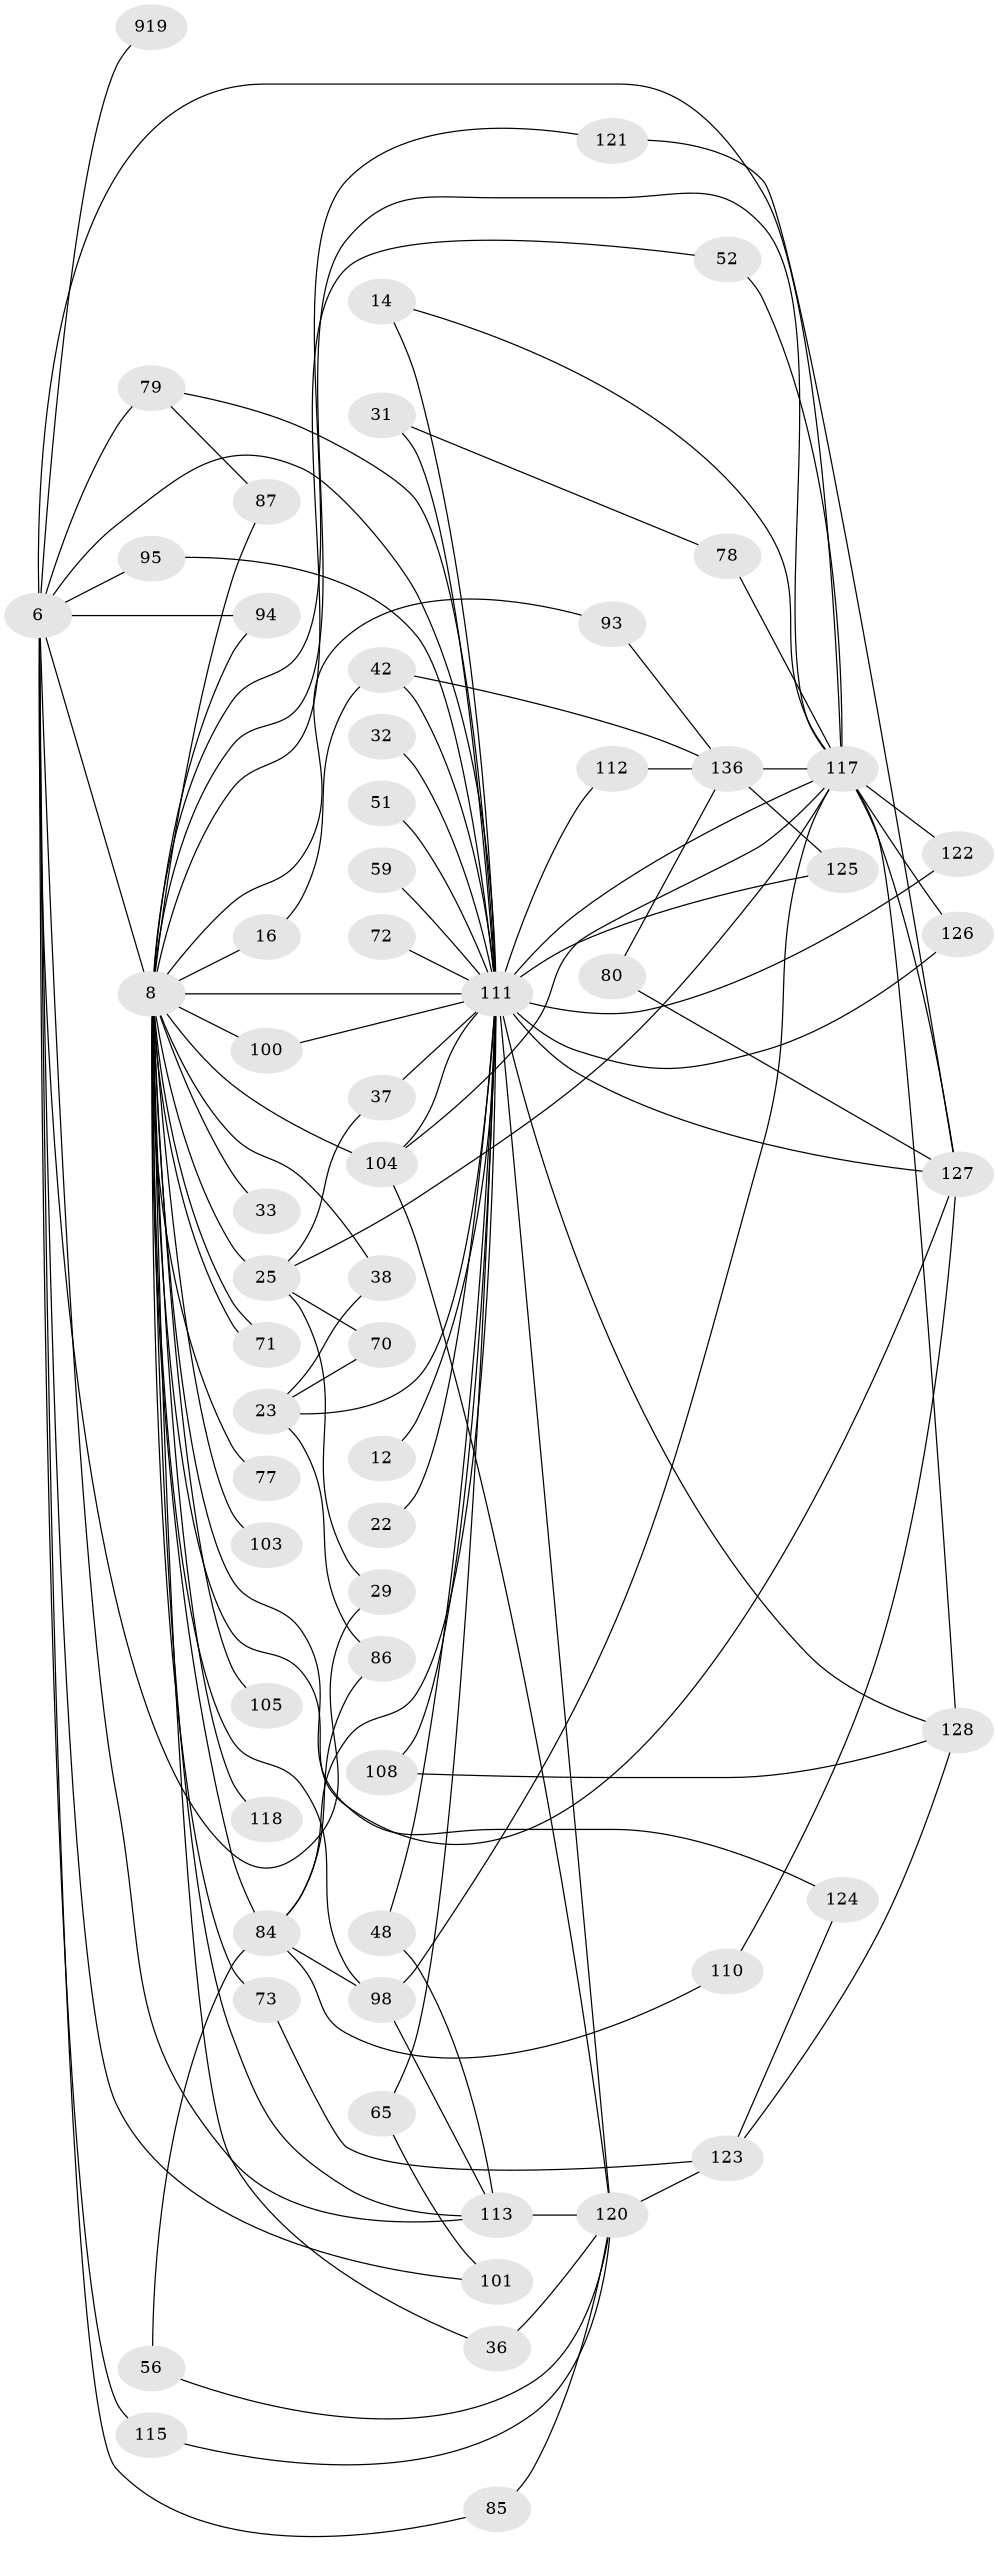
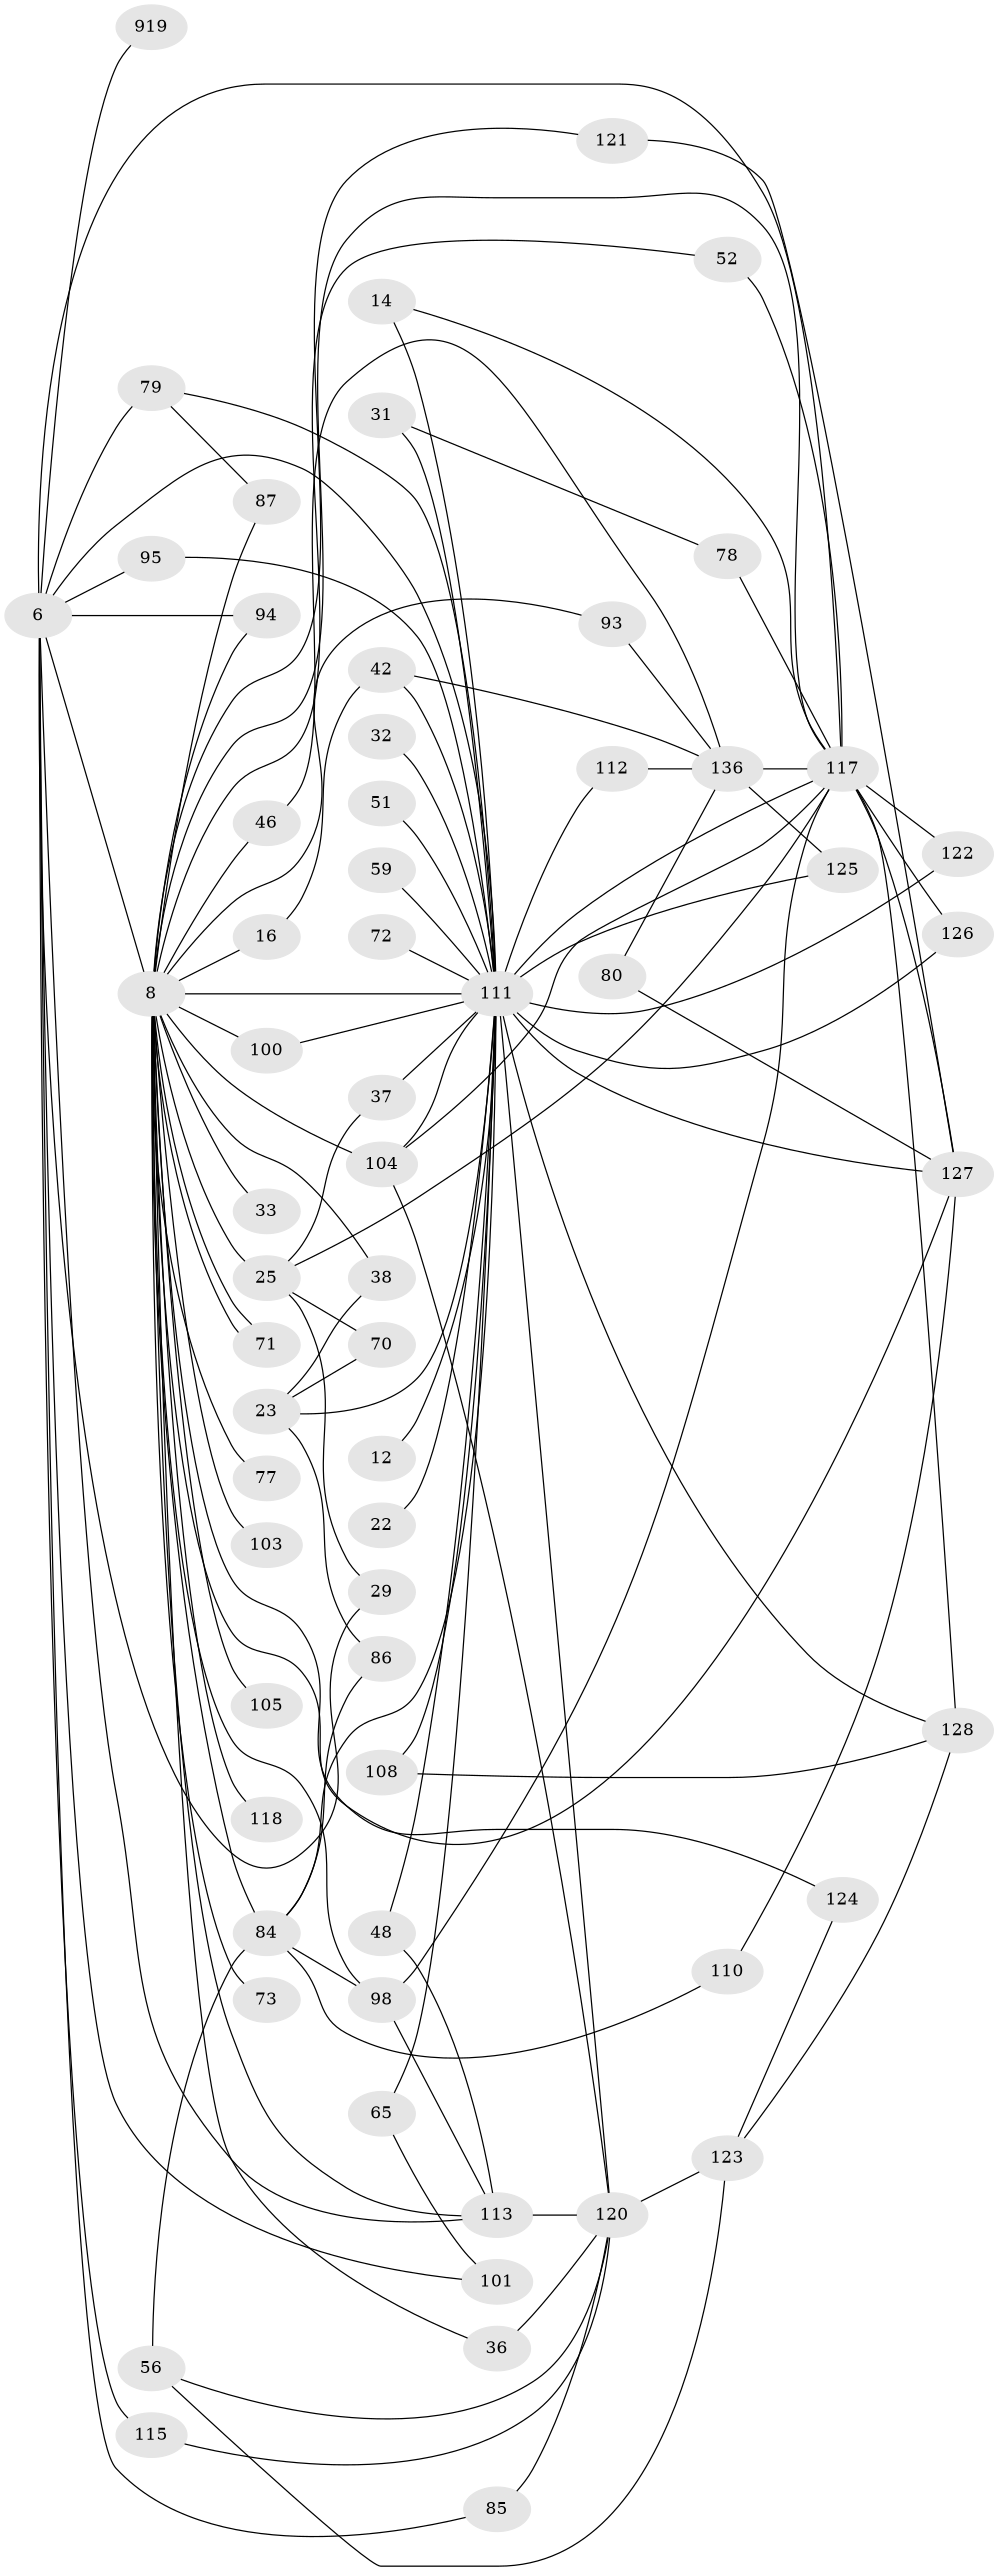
node "46": added
edge "73" -- "123": now "56" -- "123"
